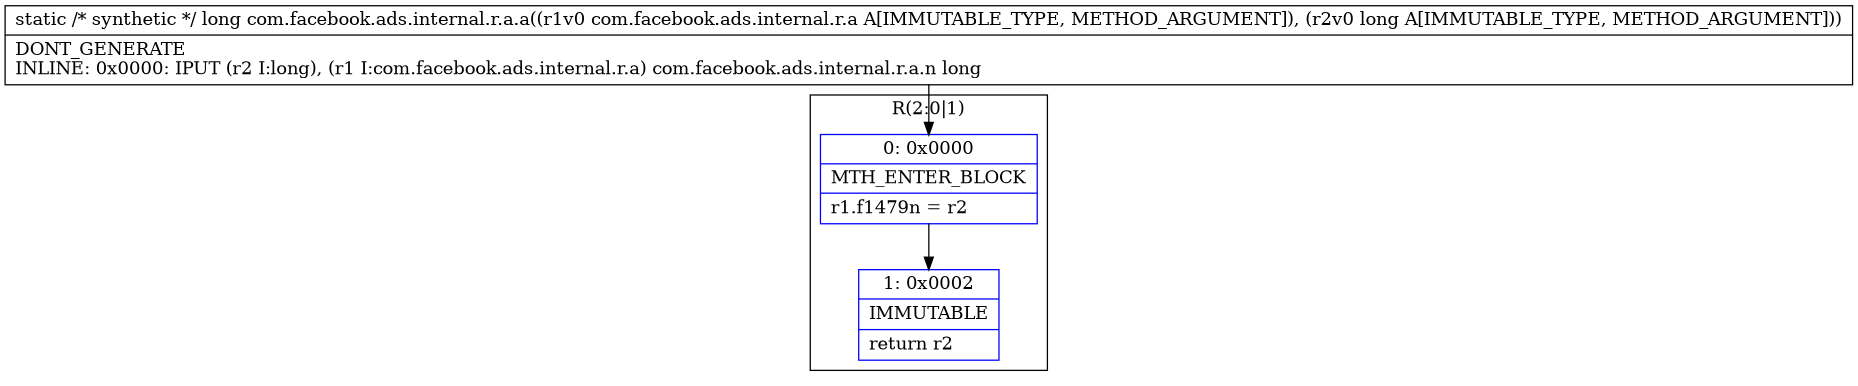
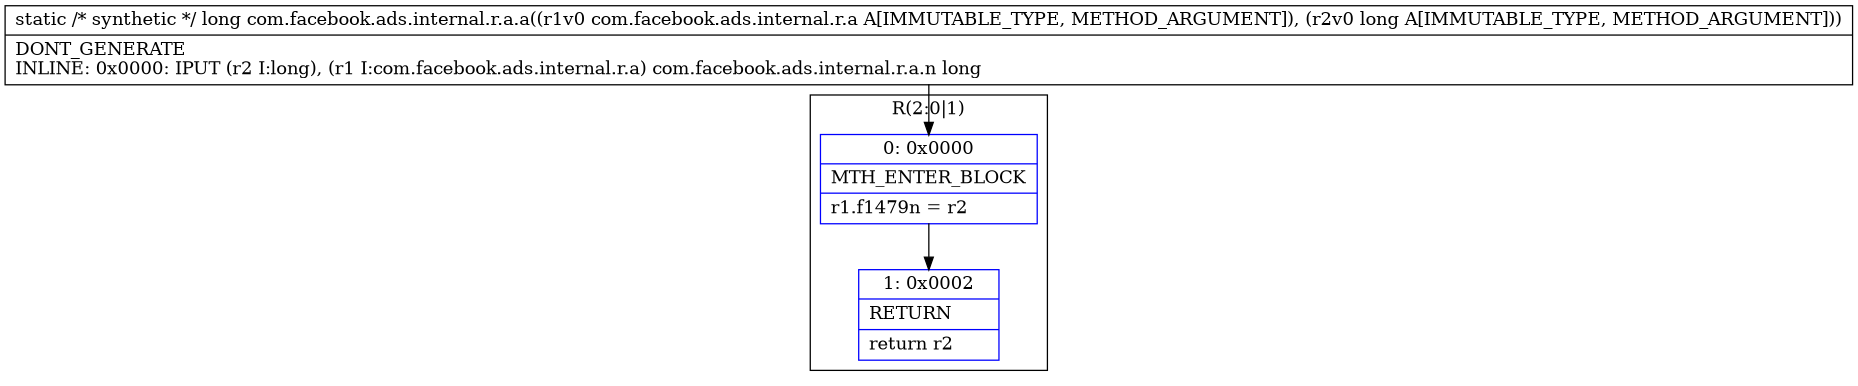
node "1: 0x0002": text "IMMUTABLE" -> "RETURN"
